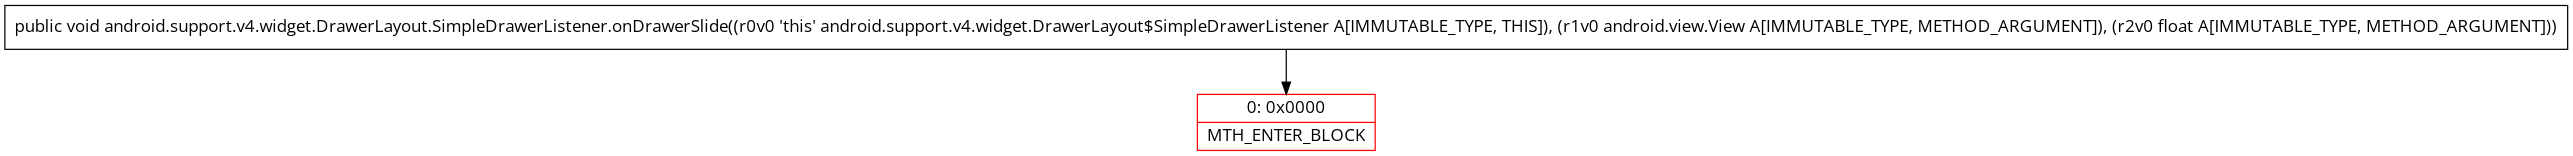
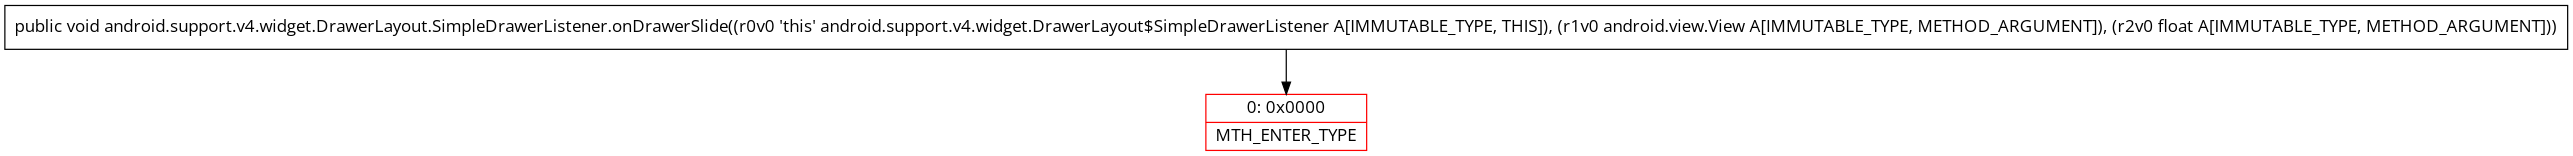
node "0: 0x0000": text "MTH_ENTER_BLOCK" -> "MTH_ENTER_TYPE"
